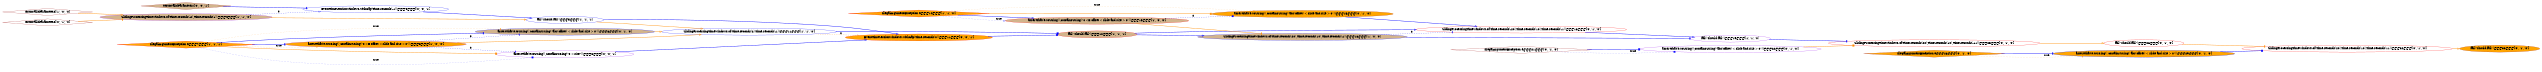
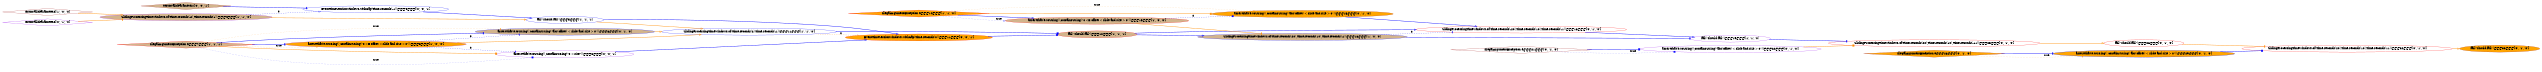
node "testInvalidParameters['0', '1', '0']": color brown -> purple
node "IllegalArgumentException e@@@7@@@['1', '1', '1']": fillcolor orange -> tan
